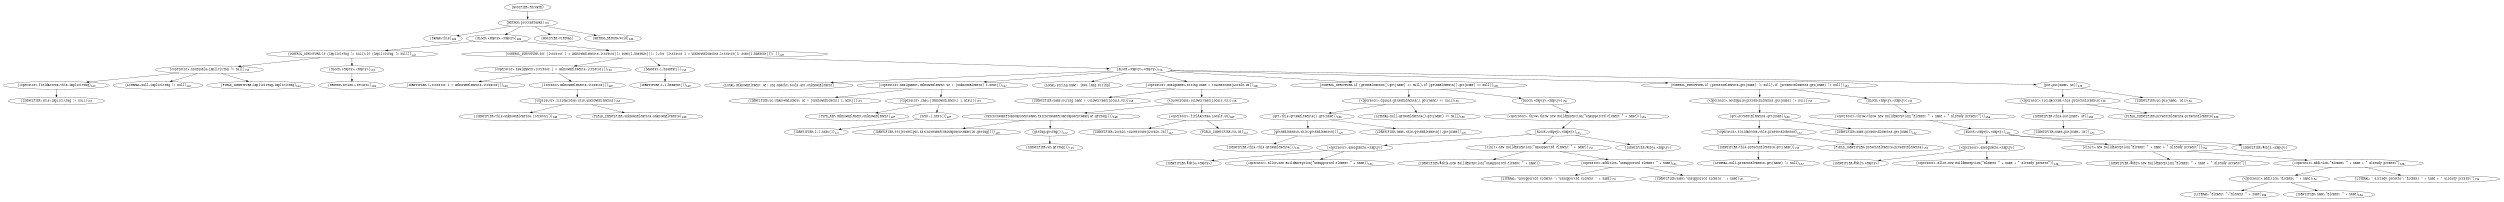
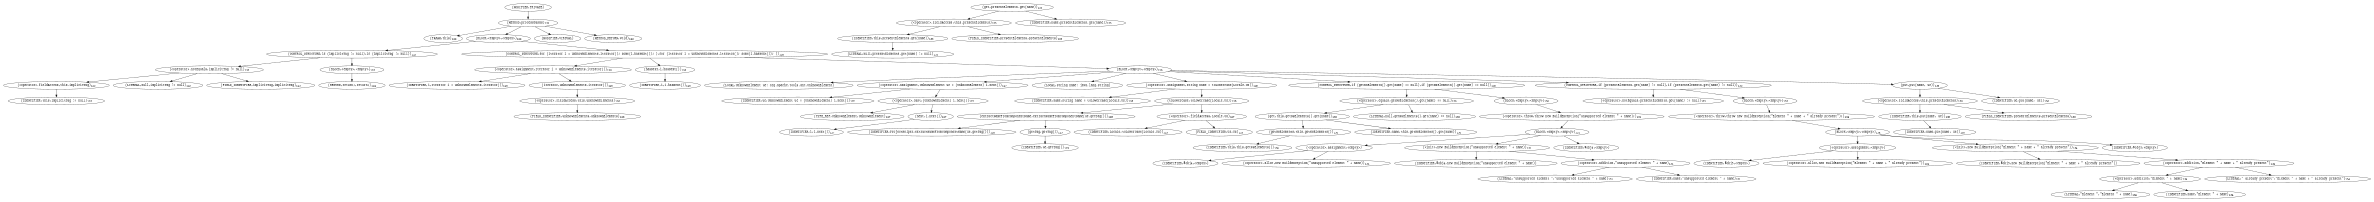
edge "(<operator>.notEquals,presentElements.get(name) != null)" -> "(get,presentElements.get(name))": removed
node "(IDENTIFIER,this,unknownElements.iterator())": removed
